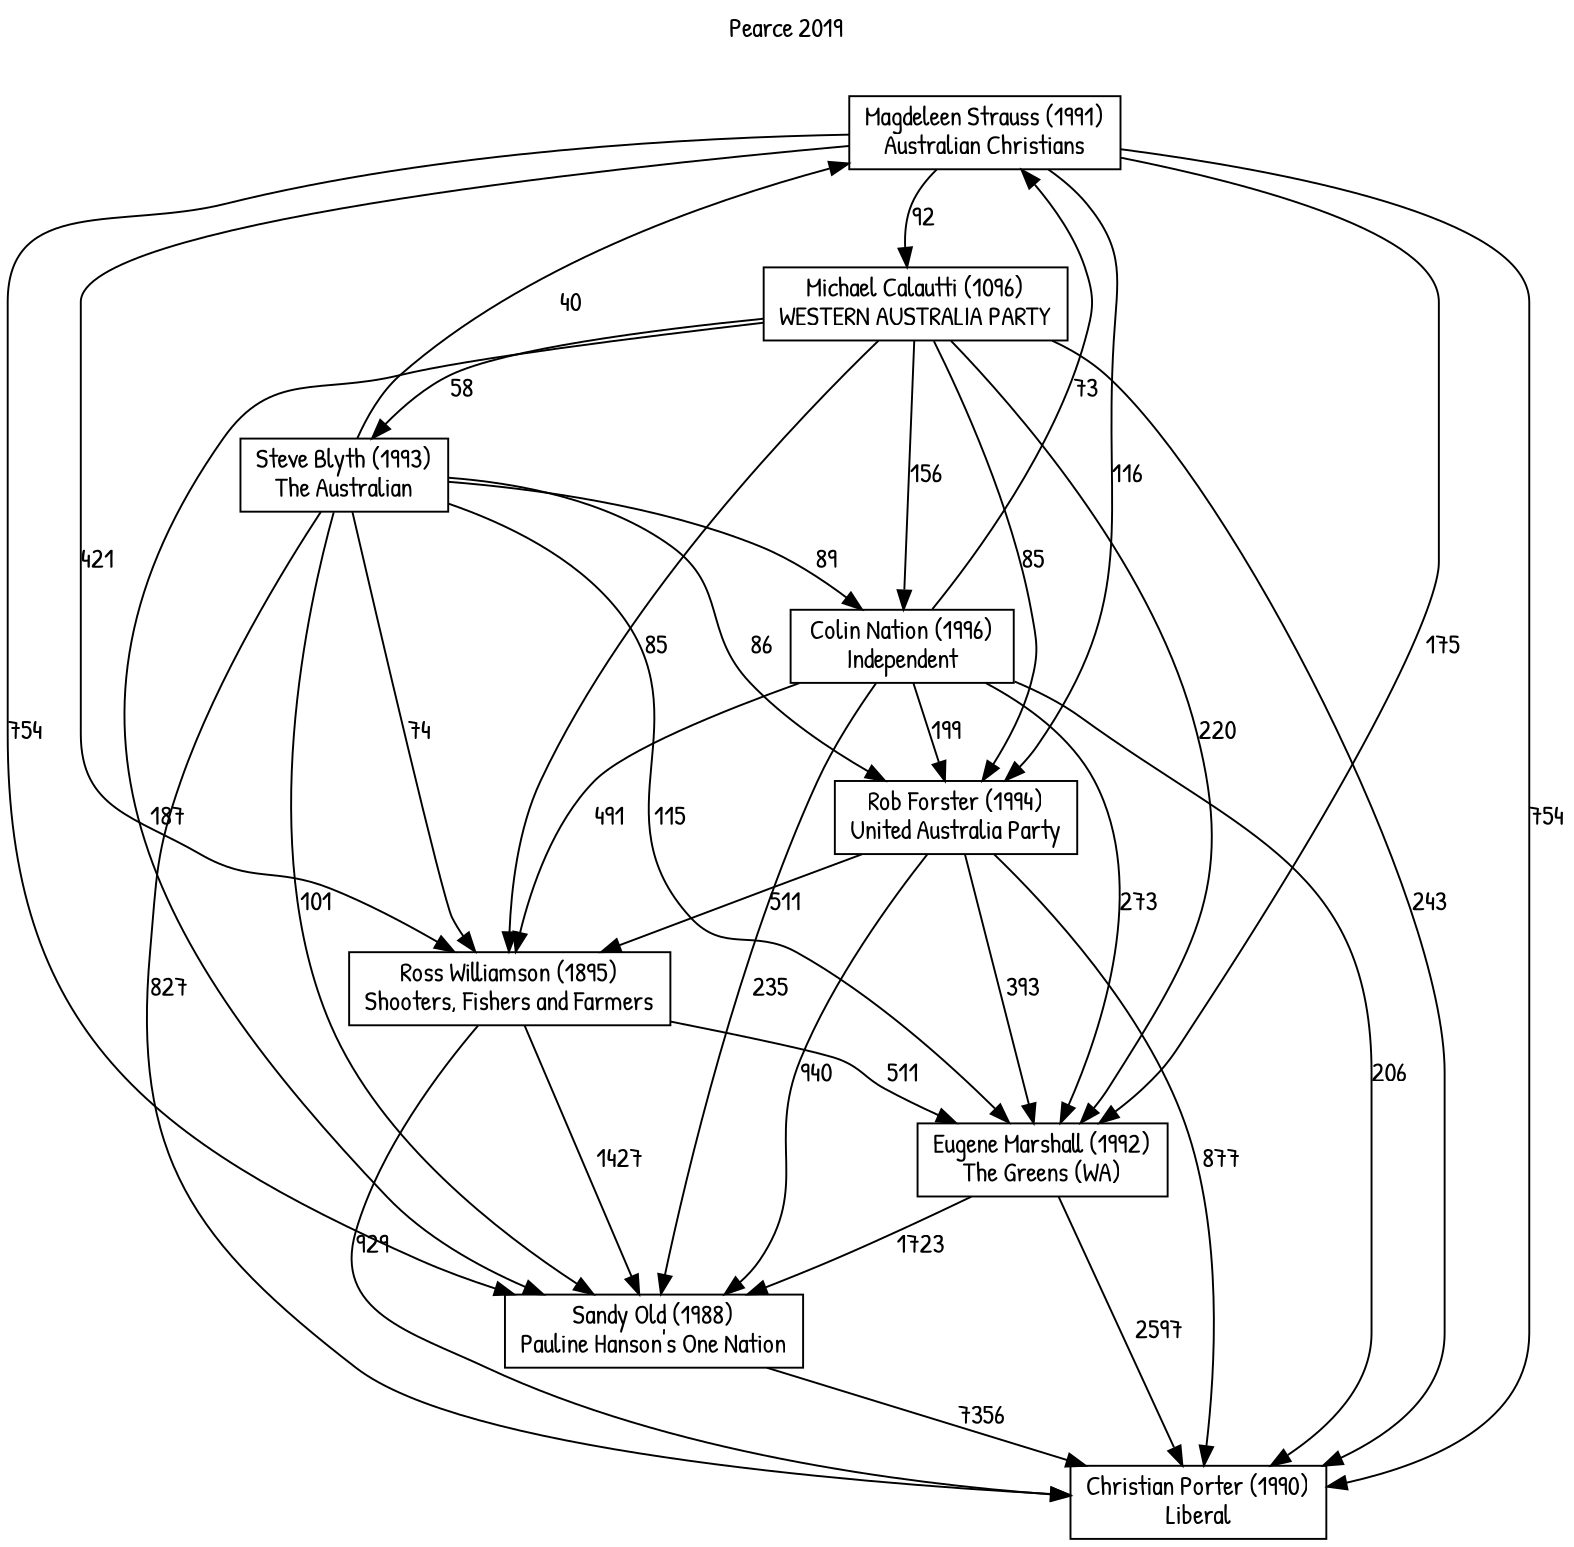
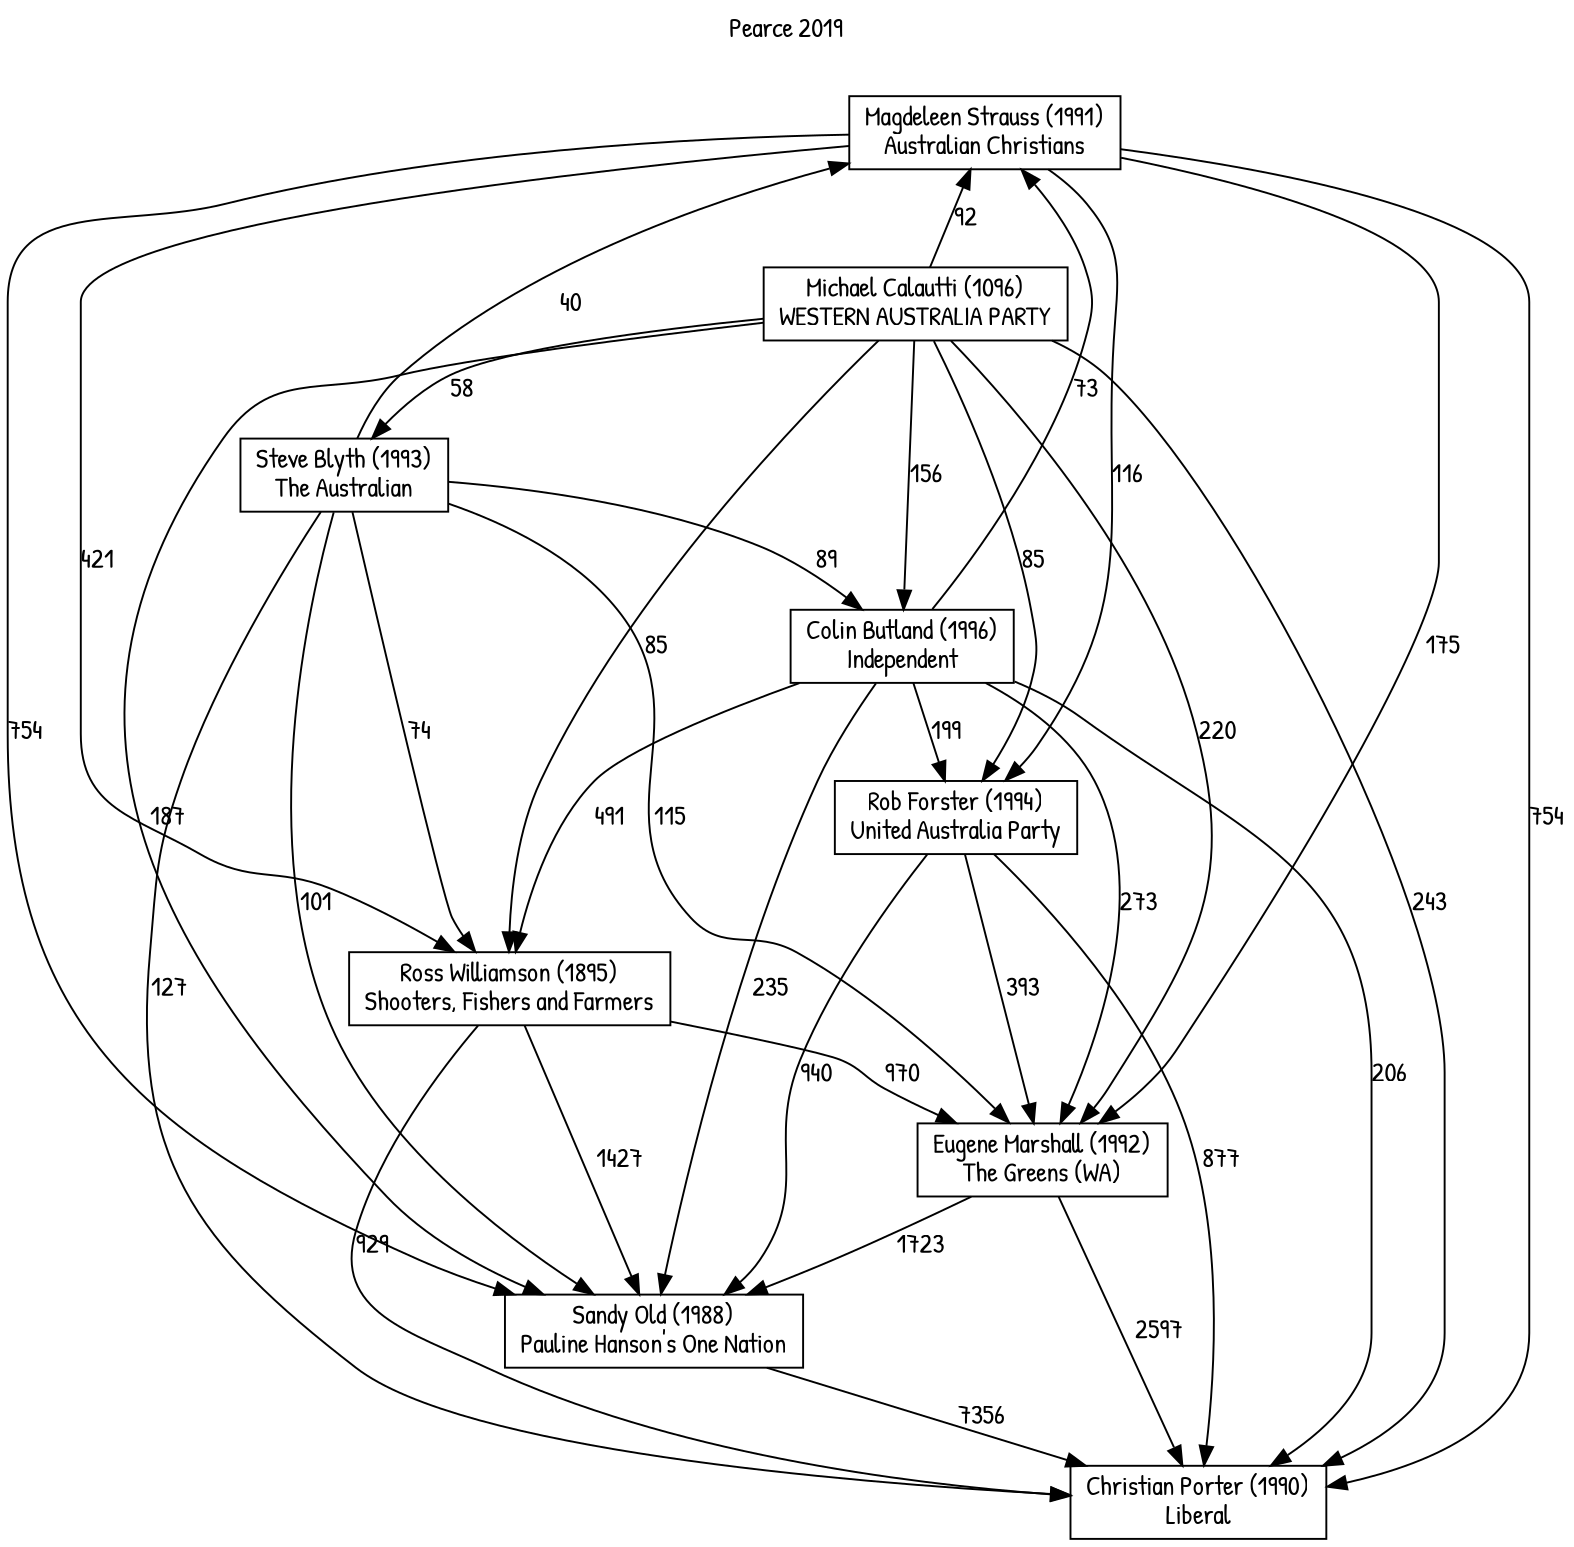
edge "Magdeleen Strauss (1991) Australian Christians" -> "Michael Calautti (1096) WESTERN AUSTRALIA PARTY": reversed
edge "Steve Blyth (1993) The Australian" -> "Rob Forster (1994) United Australia Party": removed, label "86"
node "Colin Nation (1996) Independent": label "Colin Nation (1996) Independent" -> "Colin Butland (1996) Independent"
edge "Rob Forster (1994) United Australia Party" -> "Ross Williamson (1895) Shooters, Fishers and Farmers": removed, label "511"
edge "Steve Blyth (1993) The Australian" -> "Christian Porter (1990) Liberal": label "827" -> "127"
edge "Ross Williamson (1895) Shooters, Fishers and Farmers" -> "Eugene Marshall (1992) The Greens (WA)": label "511" -> "970"
